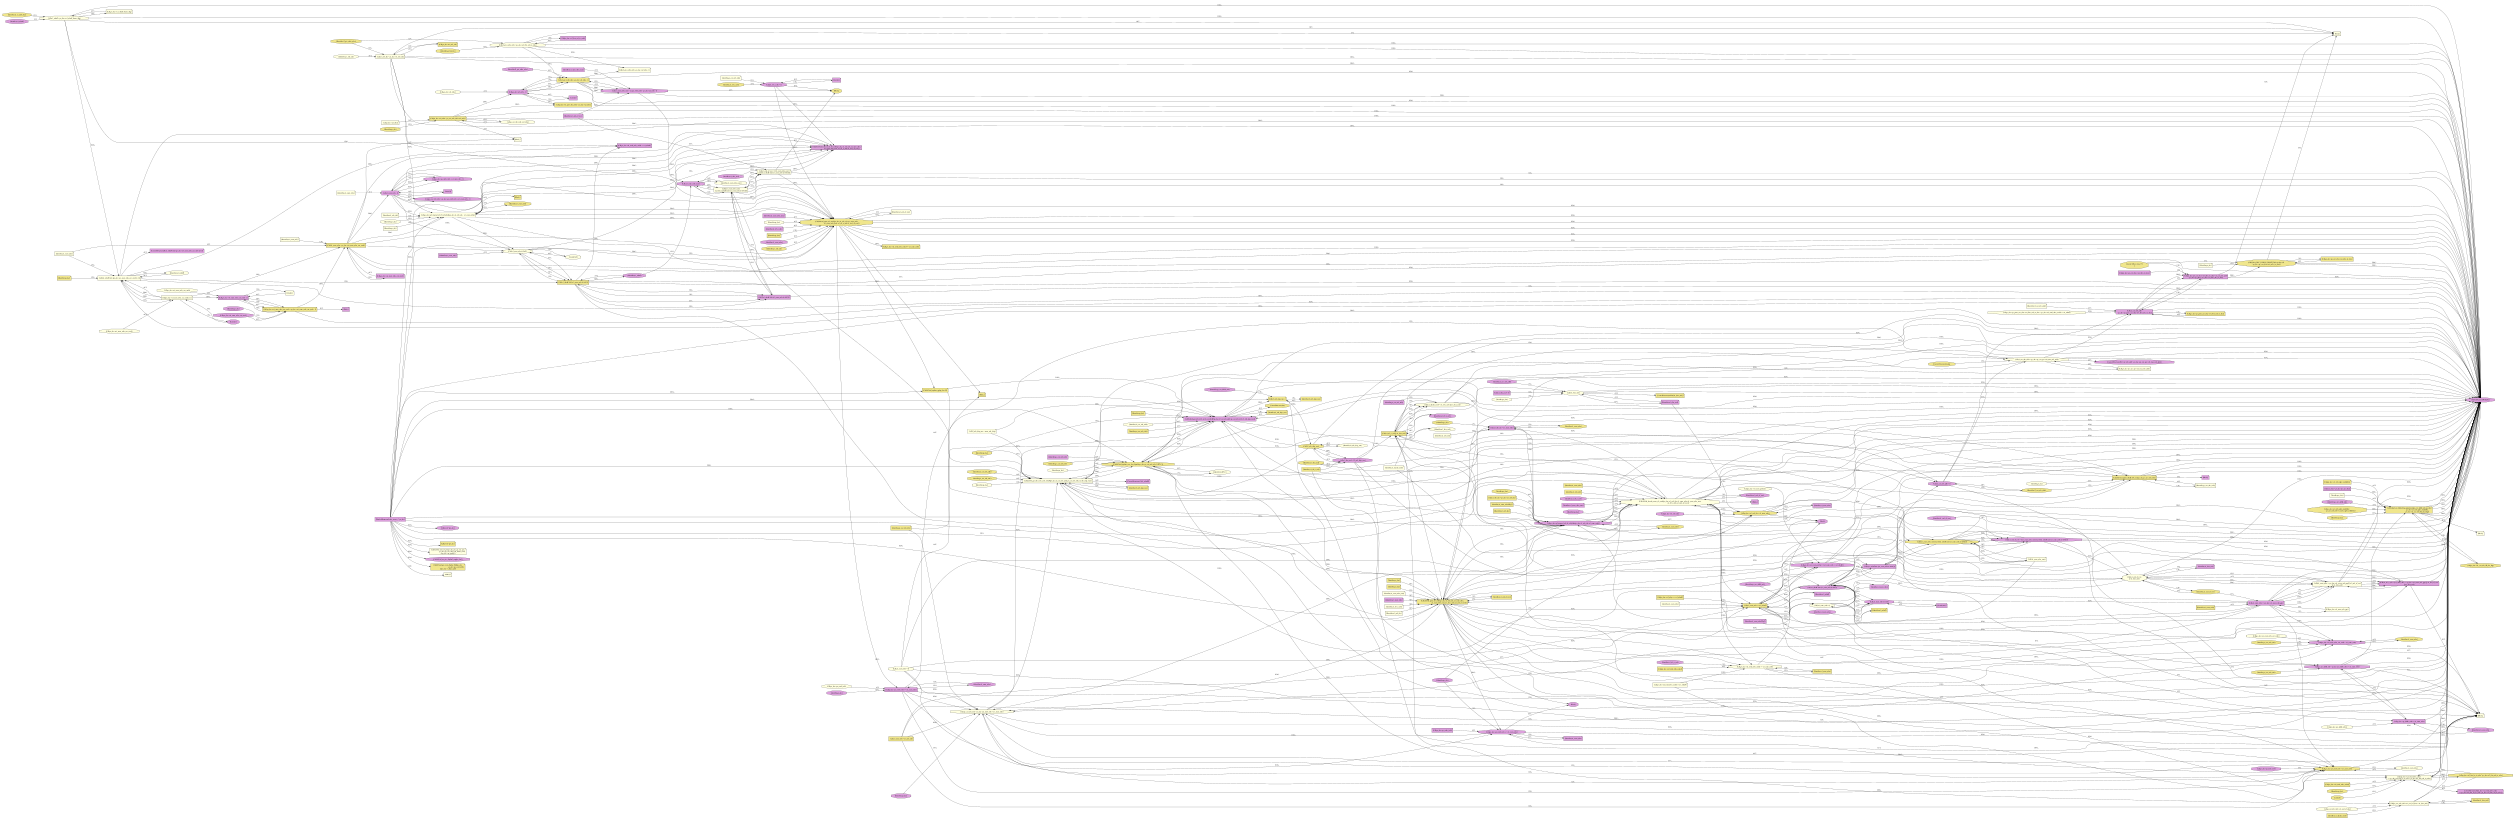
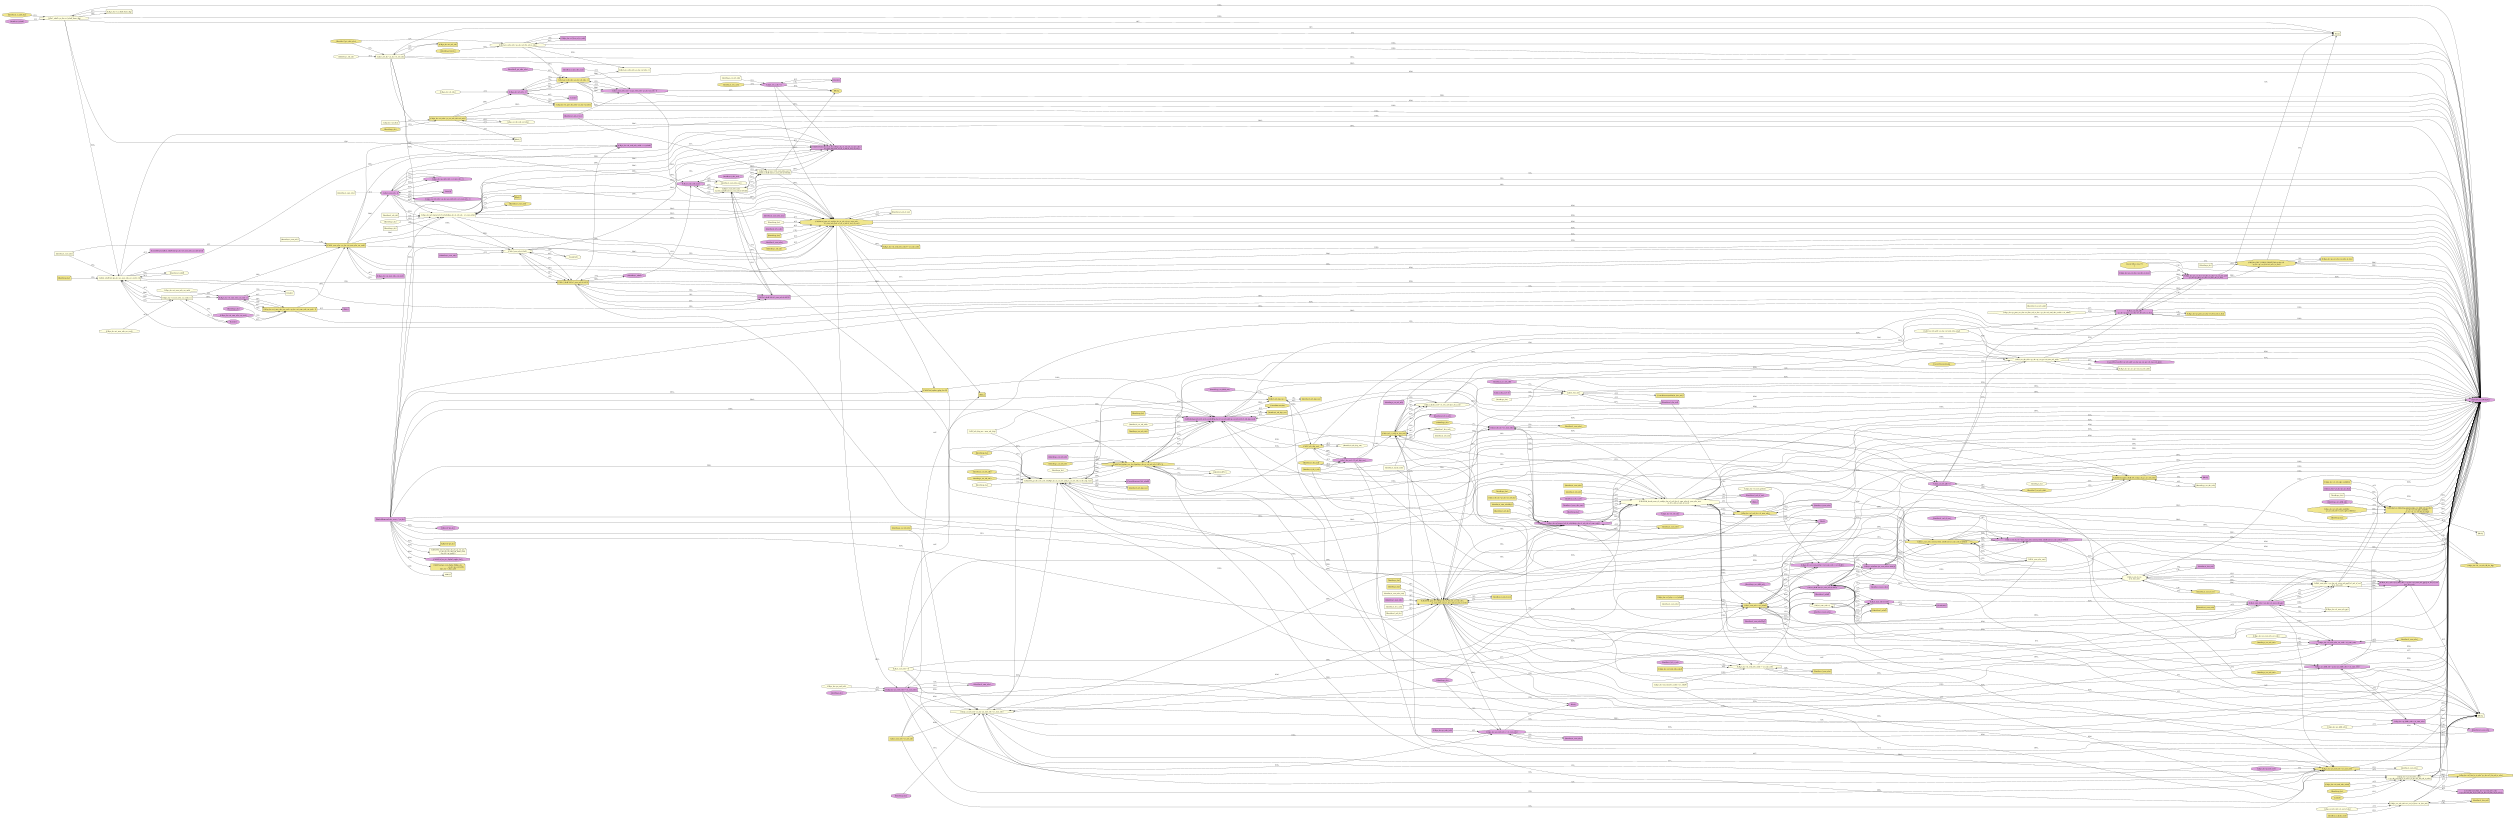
node "(Call,i2_cur_mb_addr = ps_dec->u2_total_mbs_coded)": added
